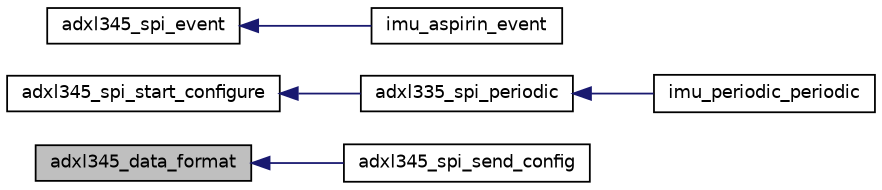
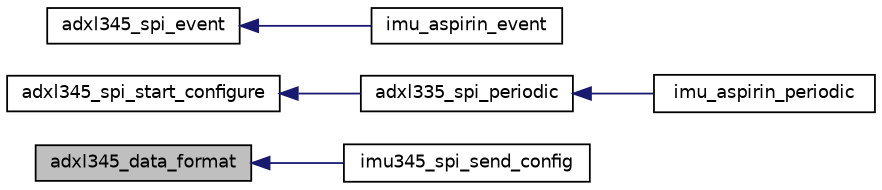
node "imu_periodic_periodic": label "imu_periodic_periodic" -> "imu_aspirin_periodic"
node "adxl345_spi_send_config": label "adxl345_spi_send_config" -> "imu345_spi_send_config"
